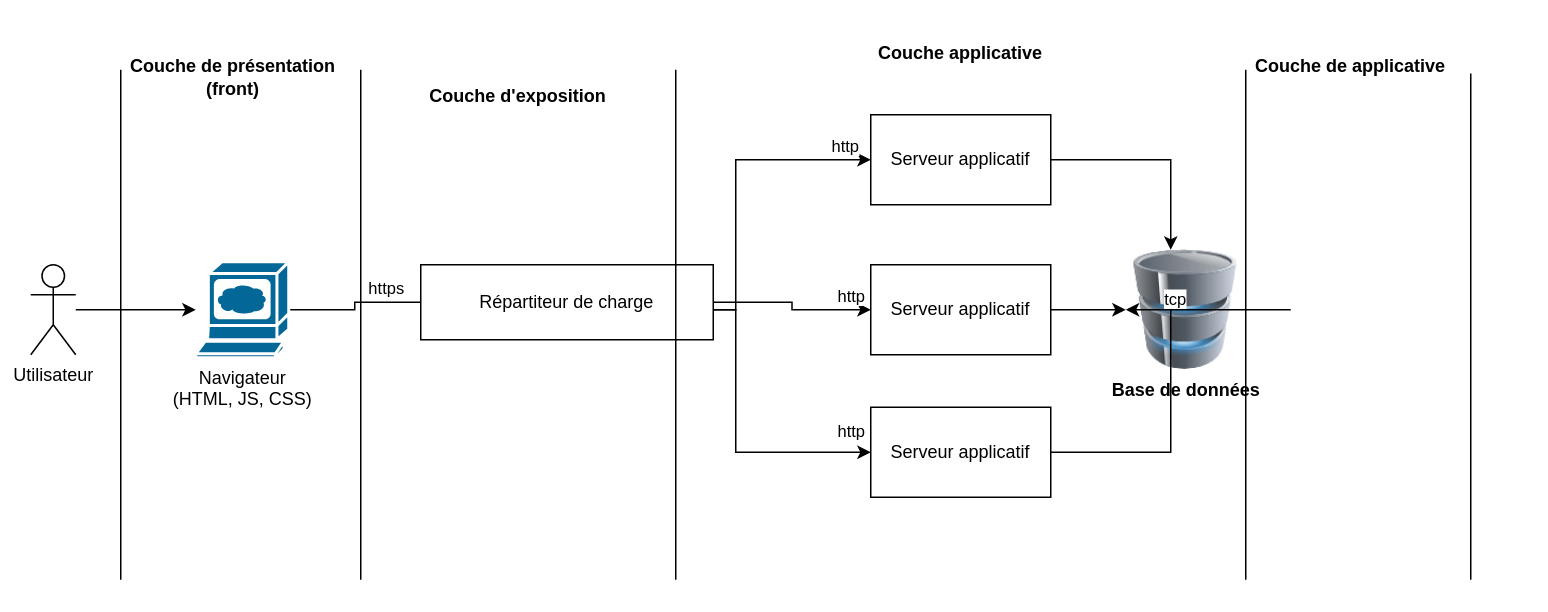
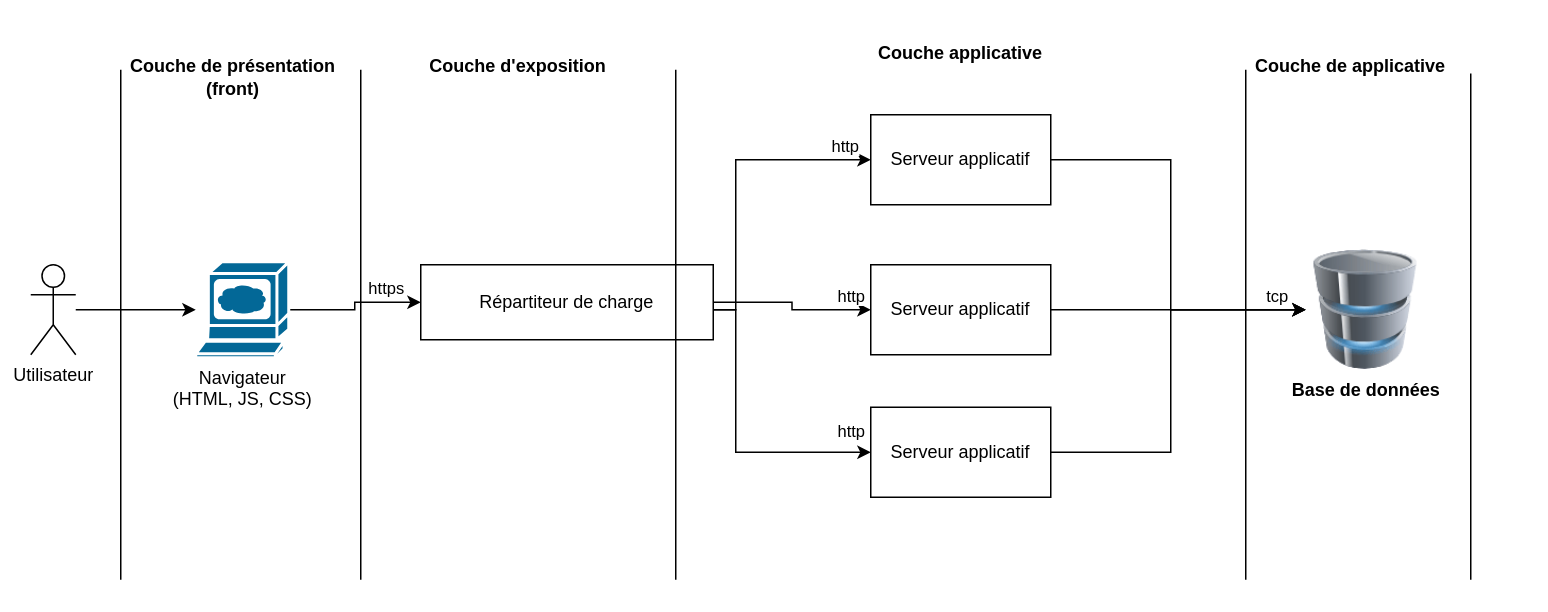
node "Couche d'exposition": moved (518, 97) -> (518, 67)
edge "Répartiteur de charge" -- "Navigateur (HTML, JS, CSS)": arrowhead none -> classic
node "Base de données": moved (1186, 310) -> (1366, 310)
